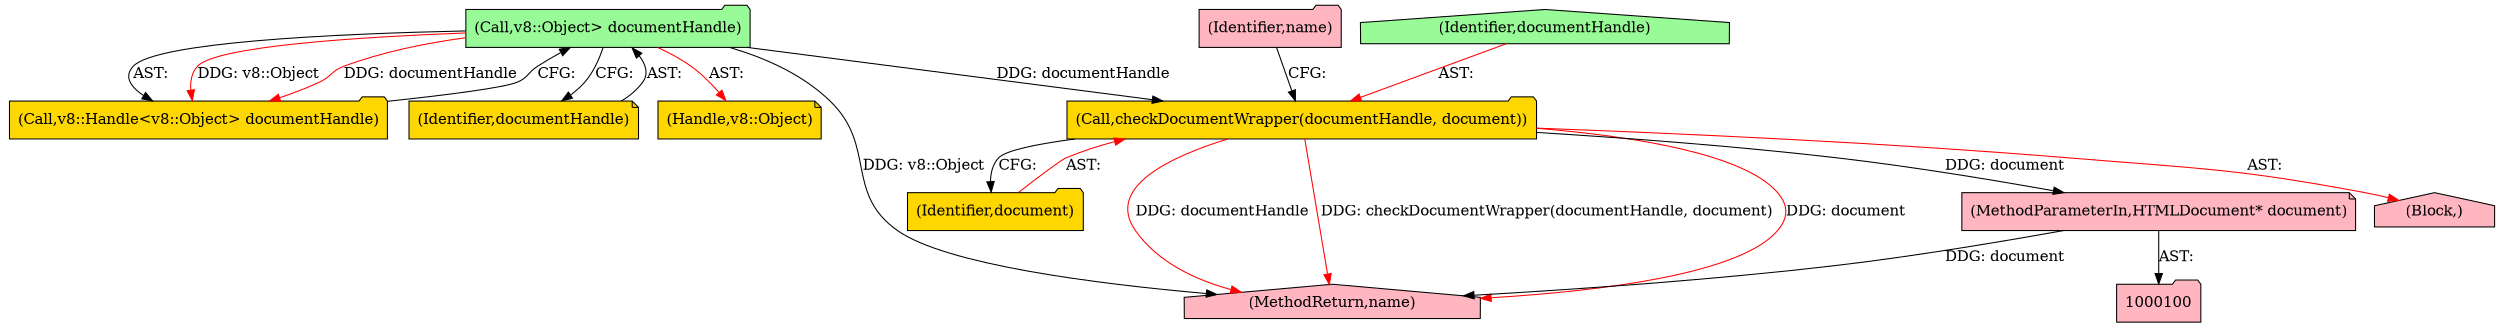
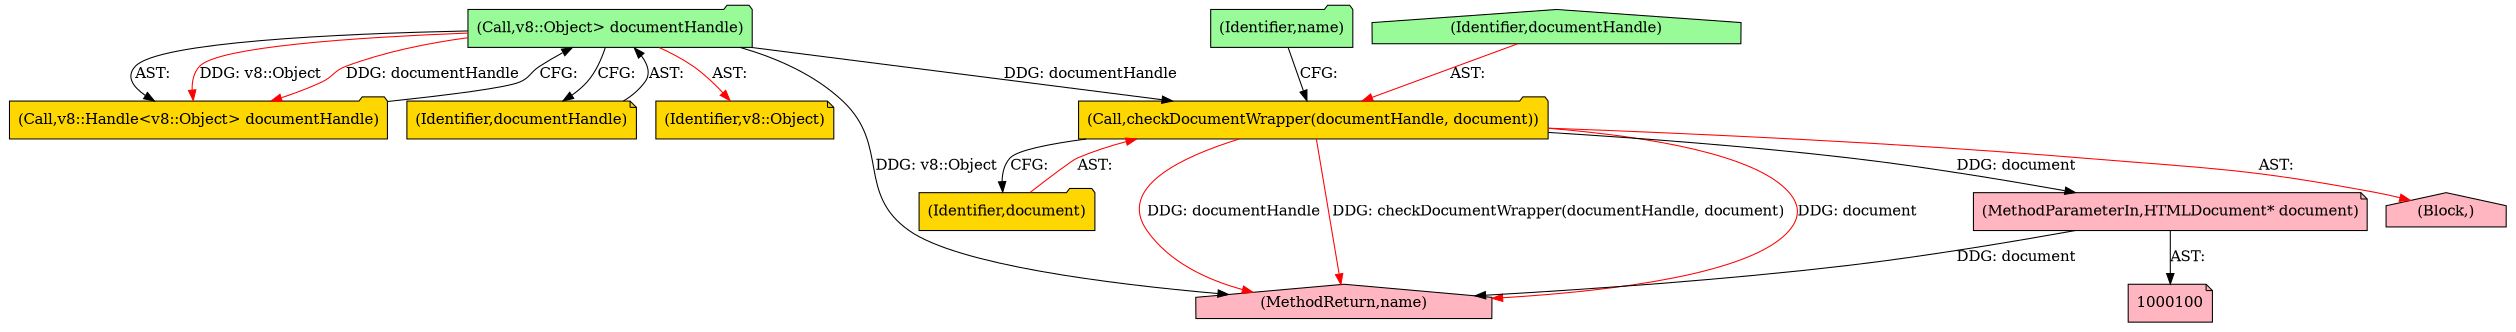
node "(Identifier,name)": fillcolor lightpink -> palegreen
node "(Handle,v8::Object)": label "(Handle,v8::Object)" -> "(Identifier,v8::Object)"
node "1000100": shape folder -> note
